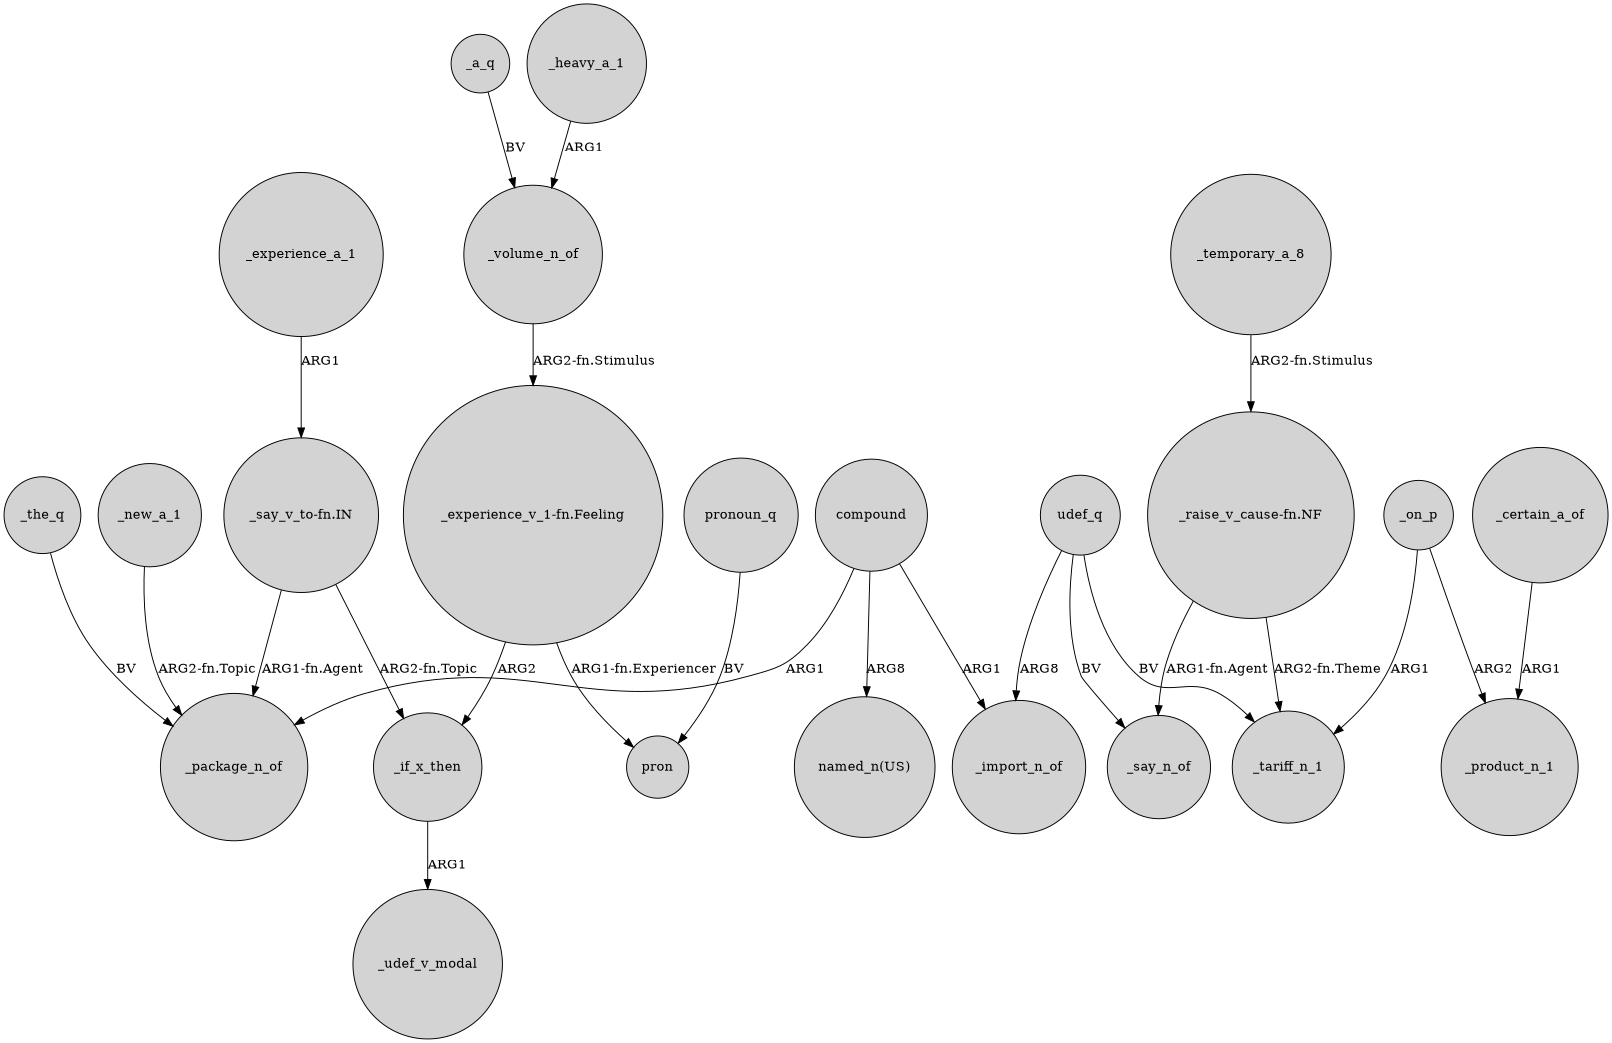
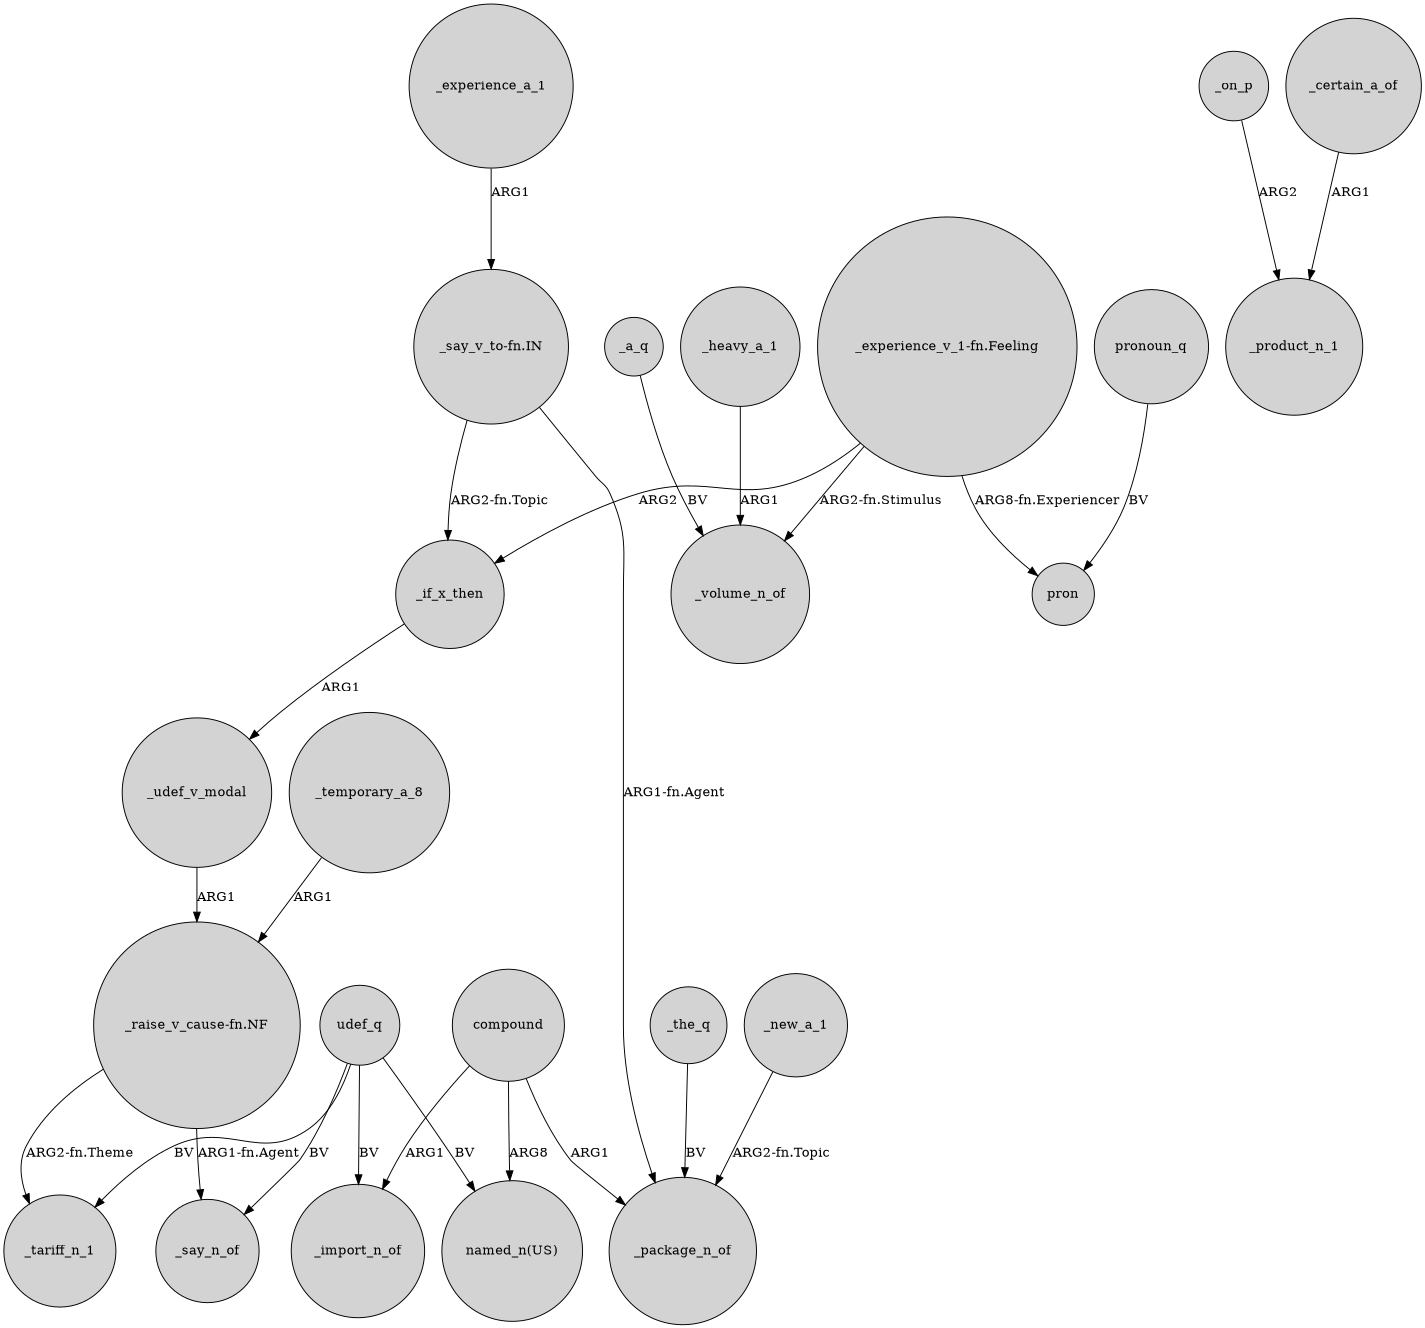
edge "_volume_n_of" -> "_experience_v_1-fn.Feeling": reversed
edge "_temporary_a_8" -> "_raise_v_cause-fn.NF": label "ARG2-fn.Stimulus" -> "ARG1"
edge "_on_p" -> "_tariff_n_1": removed, label "ARG1"
edge "_experience_v_1-fn.Feeling" -> "pron": label "ARG1-fn.Experiencer" -> "ARG8-fn.Experiencer"
edge "udef_q" -> "_import_n_of": label "ARG8" -> "BV"
edge "_udef_v_modal" -> "_raise_v_cause-fn.NF": added, label "ARG1"
edge "udef_q" -> "named_n(US)": added, label "BV"
